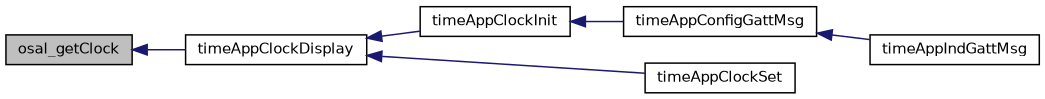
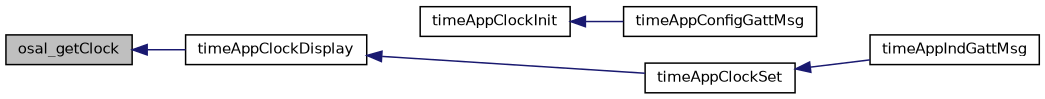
edge "timeAppClockInit" -> "timeAppClockDisplay": removed
edge "timeAppIndGattMsg" -> "timeAppConfigGattMsg": now "timeAppIndGattMsg" -> "timeAppClockSet"
